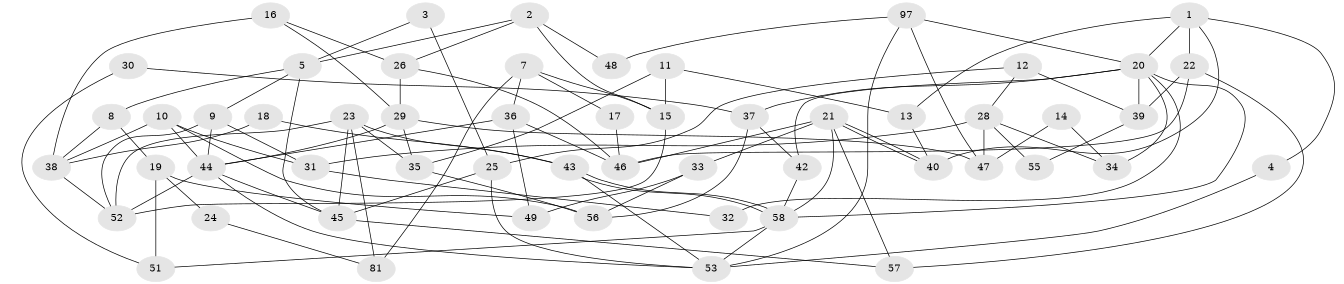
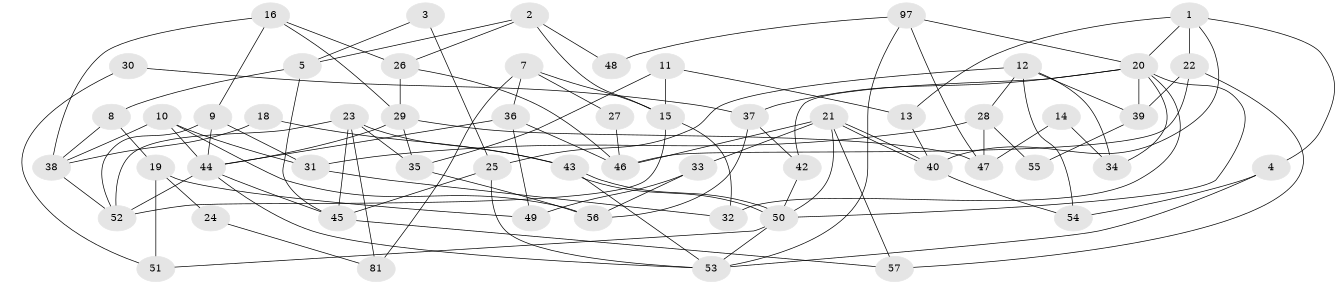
edge "5" -- "9": now "16" -- "9"
node "17": label "17" -> "27"
edge "28" -- "34": now "12" -- "34"
edge "15" -- "32": added
node "58": label "58" -> "50"
node "54": added
